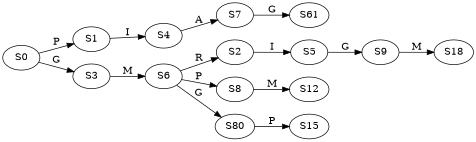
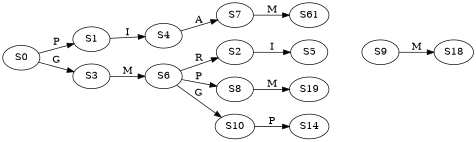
edge "S7" -> "S61": label "G" -> "M"
edge "S5" -> "S9": removed, label "G"
node "S12": label "S12" -> "S19"
node "S80": label "S80" -> "S10"
node "S15": label "S15" -> "S14"
